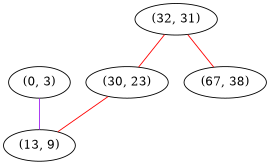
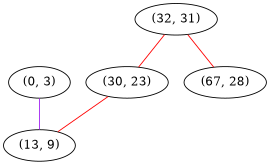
node "(67, 38)": label "(67, 38)" -> "(67, 28)"
